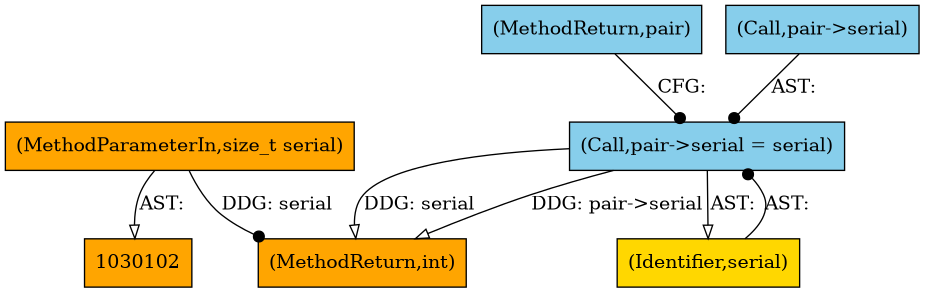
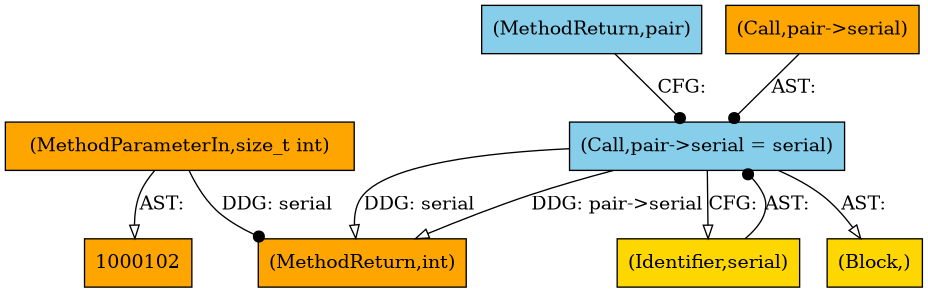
node "(Call,pair->serial)": fillcolor skyblue -> orange
node "(MethodParameterIn,size_t serial)": label "(MethodParameterIn,size_t serial)" -> "(MethodParameterIn,size_t int)"
edge "(Call,pair->serial = serial)" -> "(Identifier,serial)": label "AST: " -> "CFG: "
node "1030102": label "1030102" -> "1000102"
node "(Block,)": added
